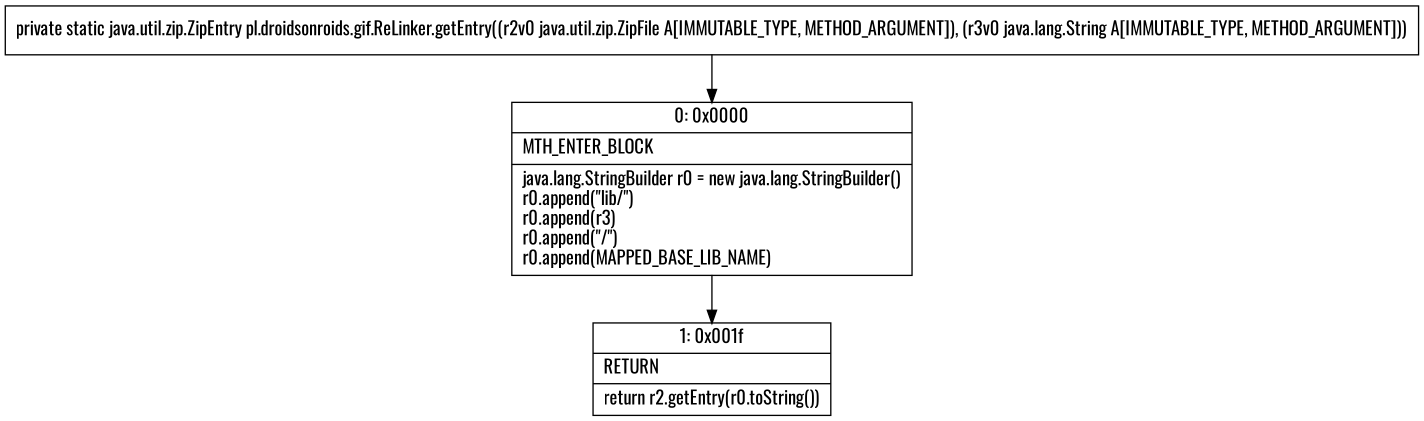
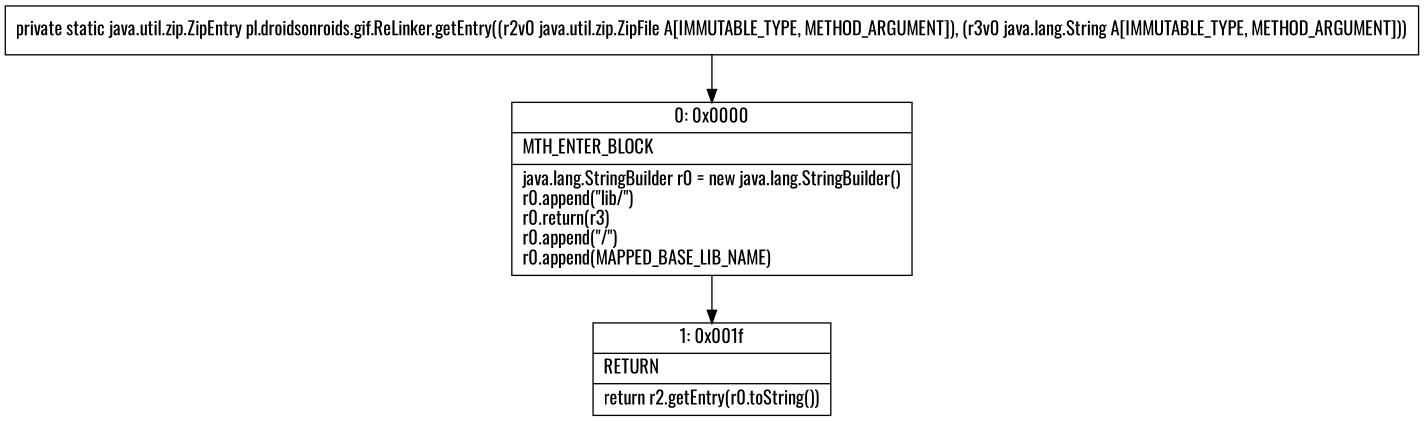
node "0: 0x0000": text "r0.append(r3)" -> "r0.return(r3)"
